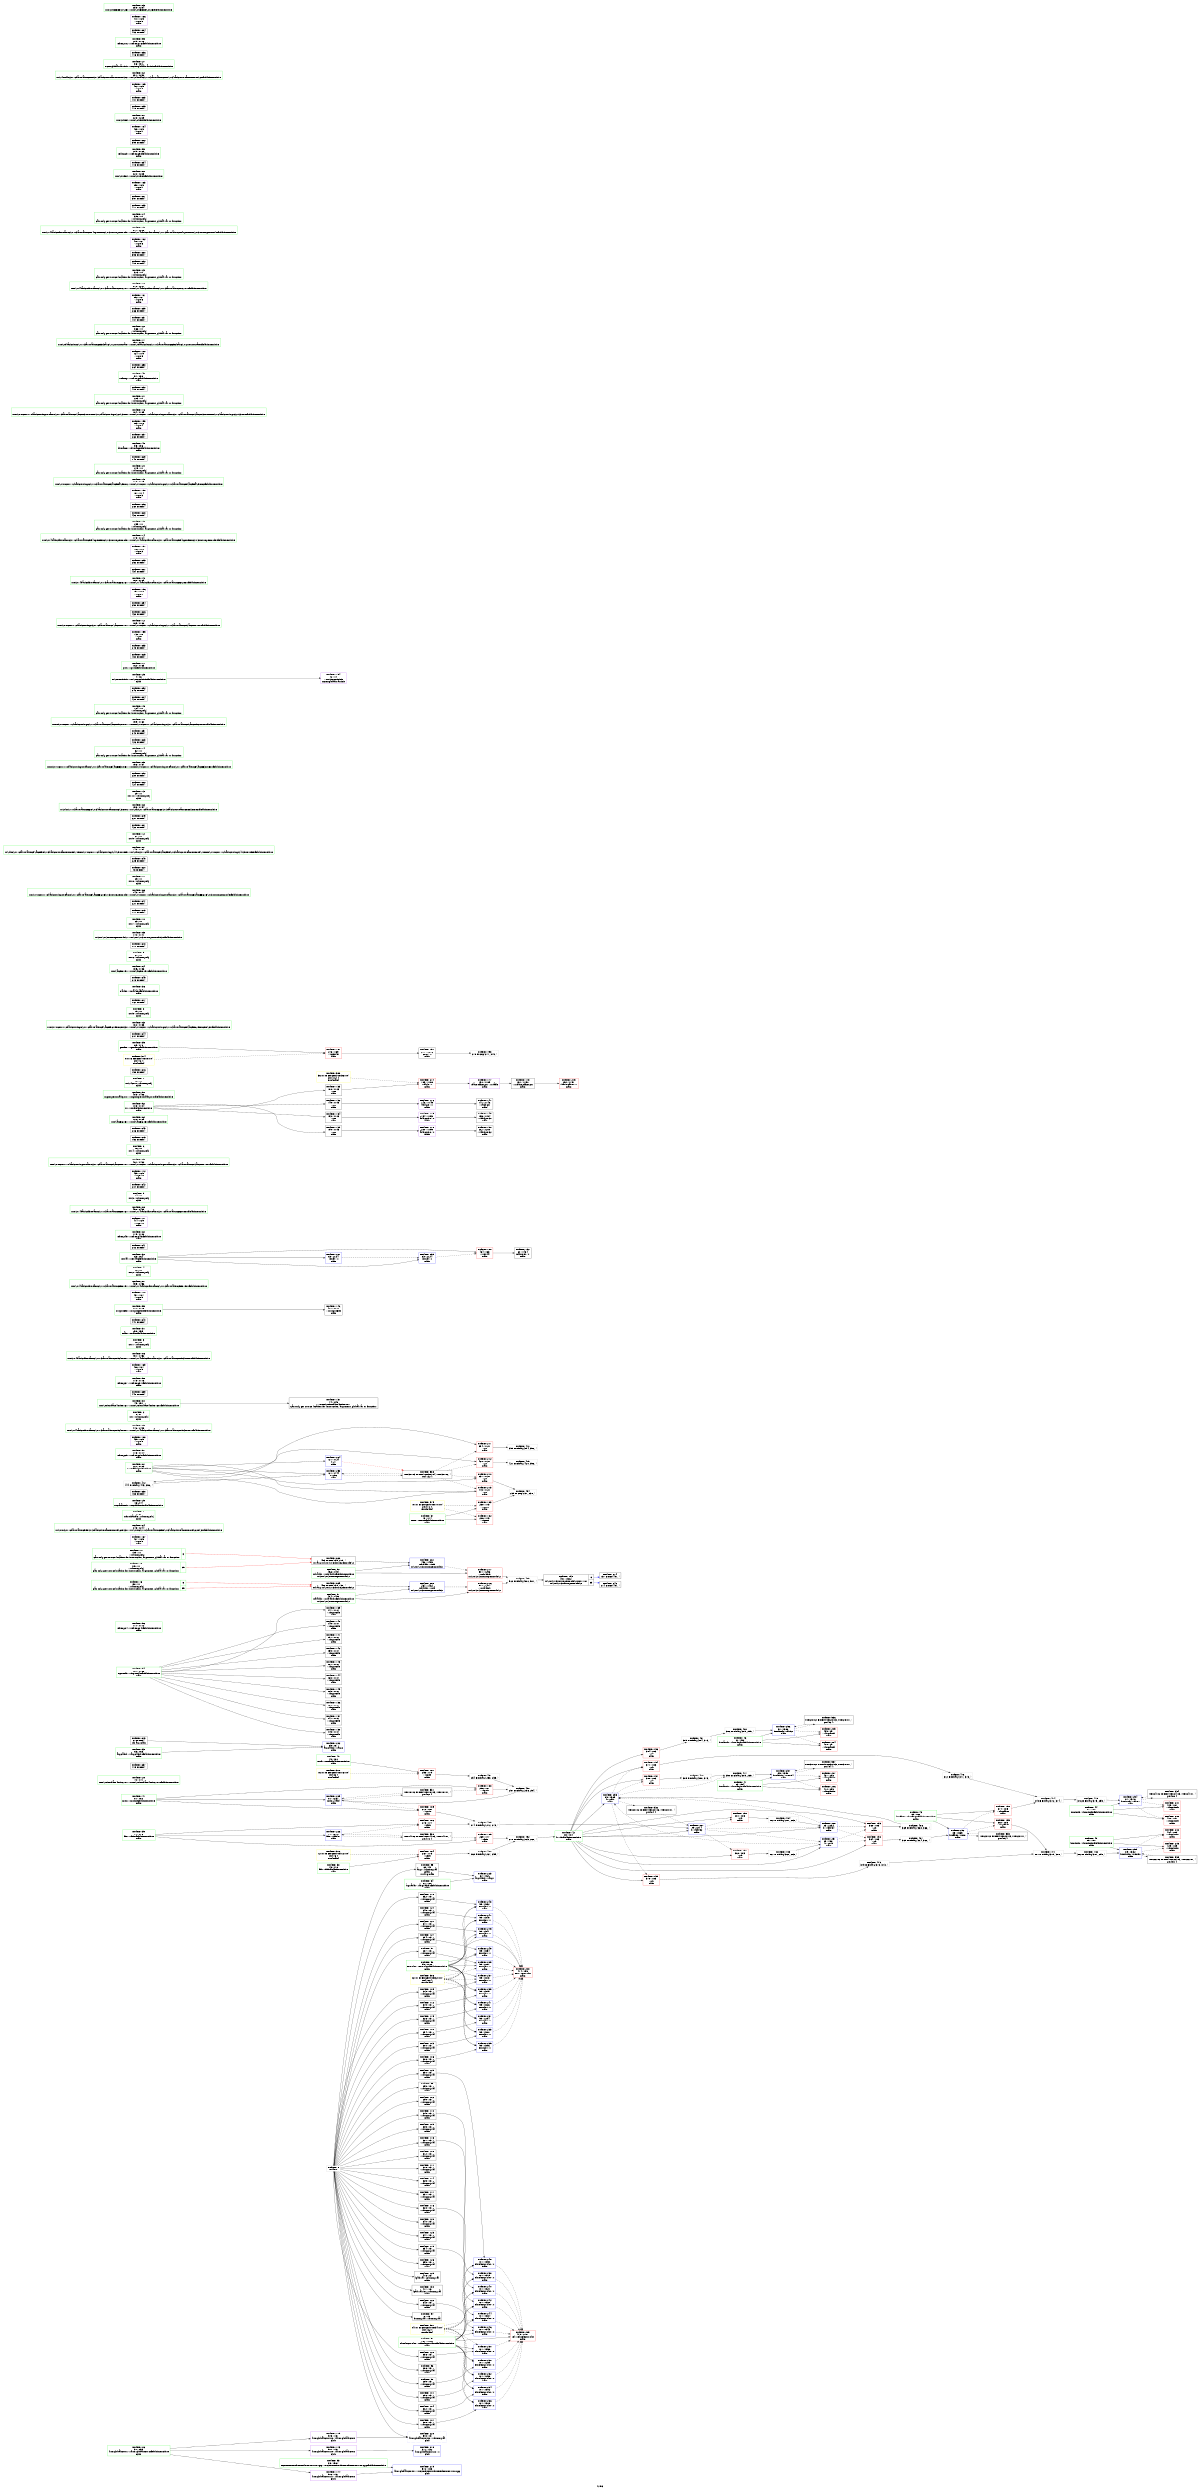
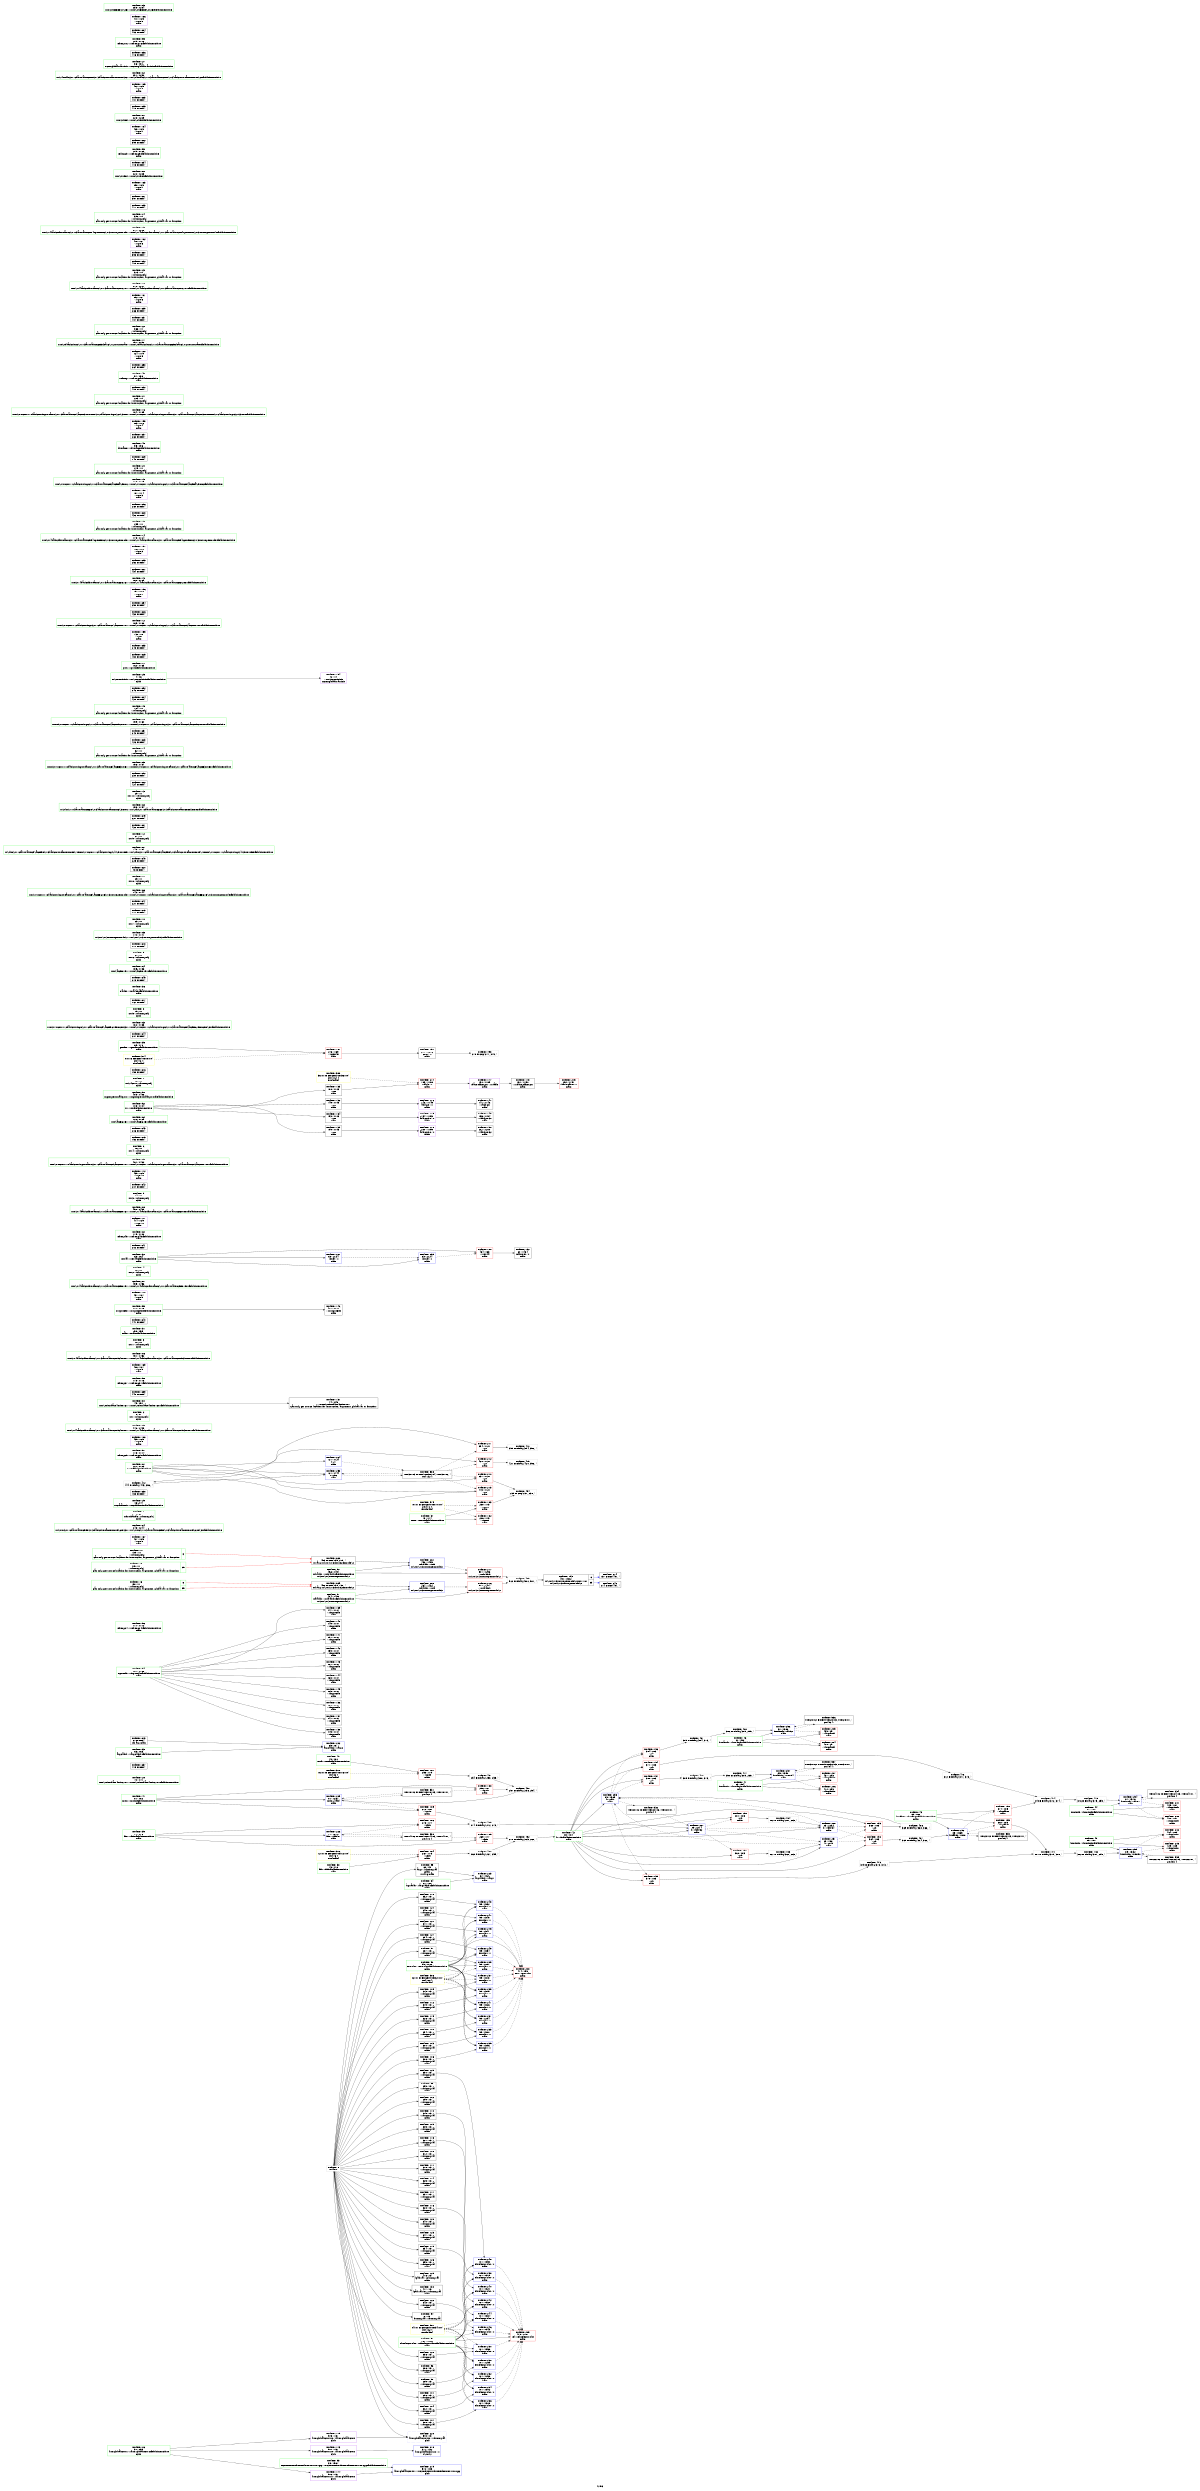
edge "NodeID: 224" -> "NodeID: 538": color red -> black
edge "NodeID: 253" -> "NodeID: 477": now "NodeID: 253" -> "NodeID: 196"
node "NodeID: 218": text "Glob" -> "ZStorSt"
